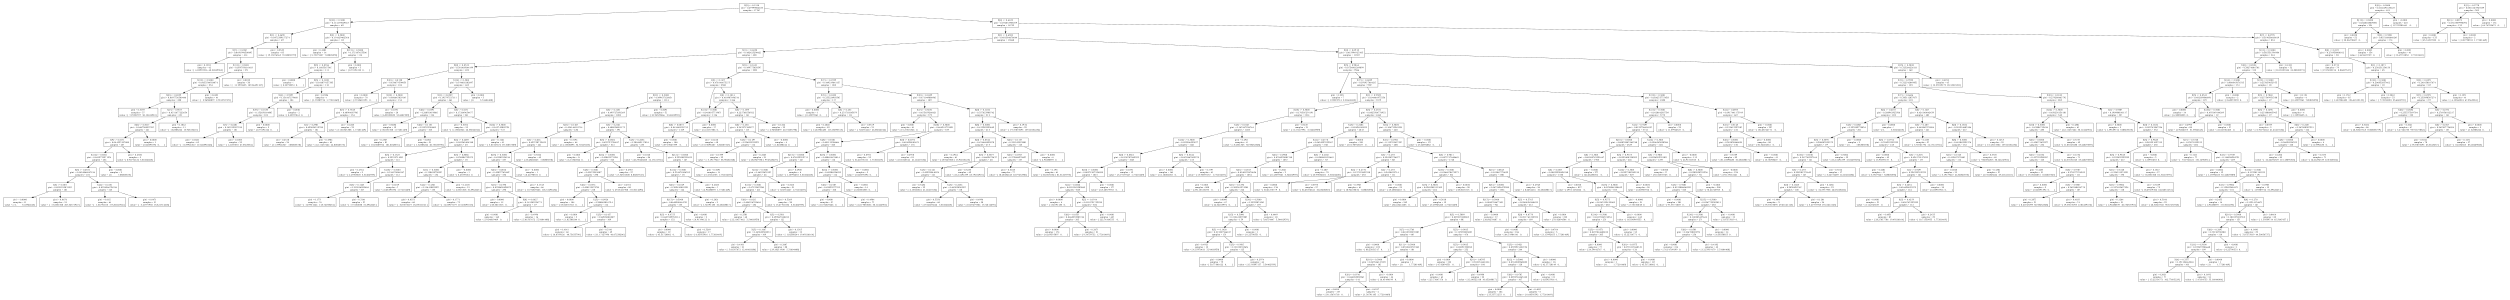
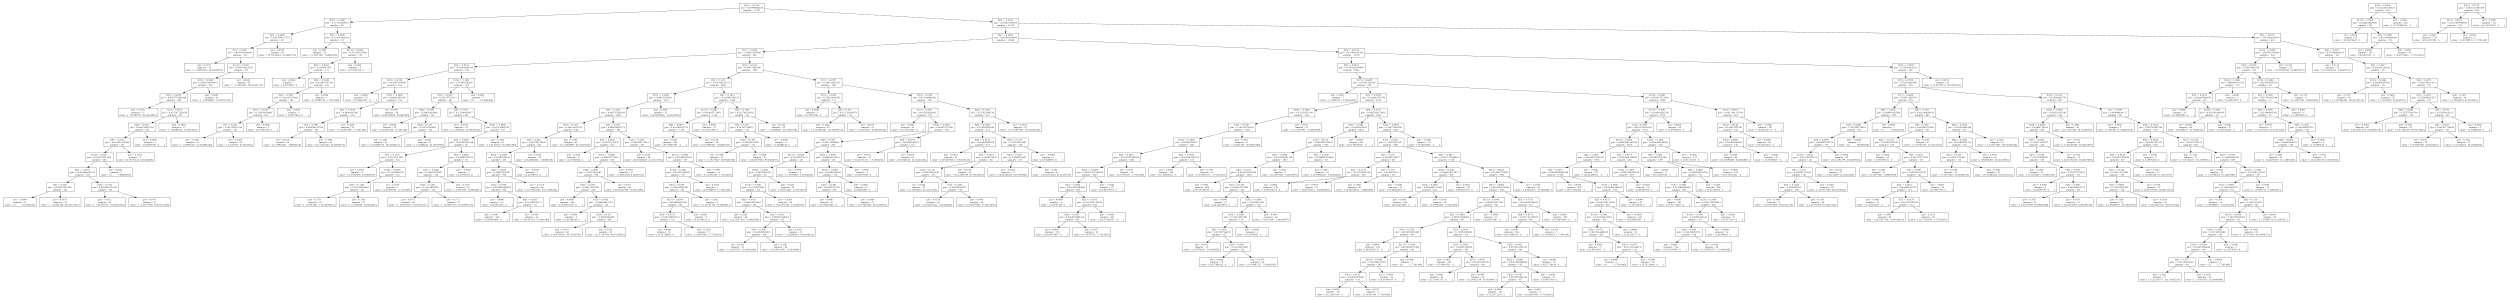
edge "X[3] <= 0.9864 gini = 0.0734801209899 samples = 9966" -> "gini = 0.3552 samples = 7 value = [ 1.59589714  5.31604408]": now "X[7] <= 0.6839 gini = 0.070957064213 samples = 9959" -> "gini = 0.3552 samples = 7 value = [ 1.59589714  5.31604408]"
edge "X[3] <= 0.1478 gini = 0.478146675275 samples = 2380" -> "X[11] <= 0.5000 gini = 0.0410037719078 samples = 1126": now "X[3] <= 0.1478 gini = 0.478146675275 samples = 2380" -> "X[11] <= 0.5000 gini = 0.499437128656 samples = 1114"
edge "X[13] <= 0.5000 gini = 0.0845784677455 samples = 942" -> "X[5] <= 0.3889 gini = 0.089319423805 samples = 885": added
